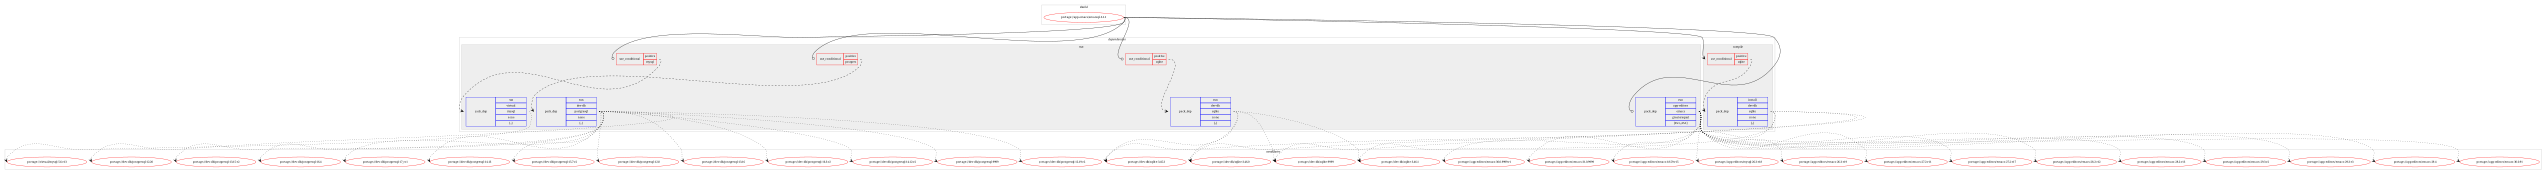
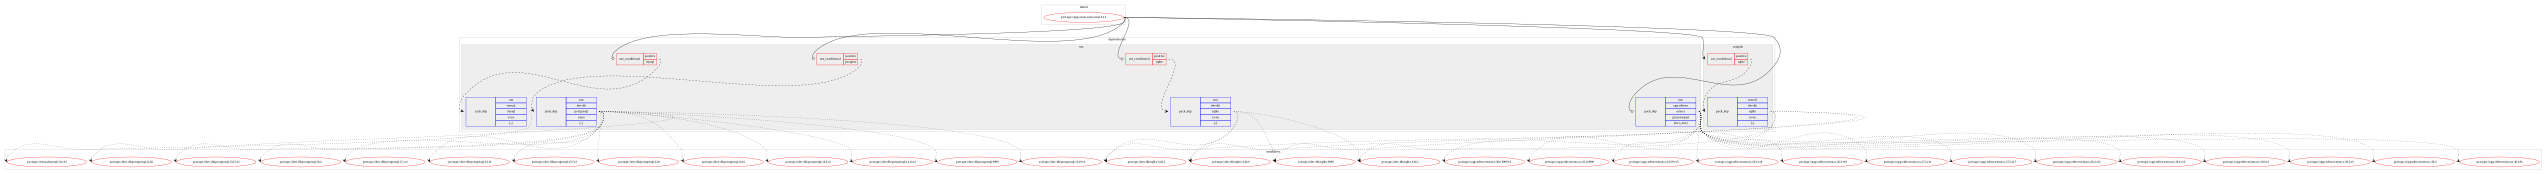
node "portage://app-editors/mysql-26.3-r18": label "portage://app-editors/mysql-26.3-r18" -> "portage://app-editors/emacs-26.3-r18"
